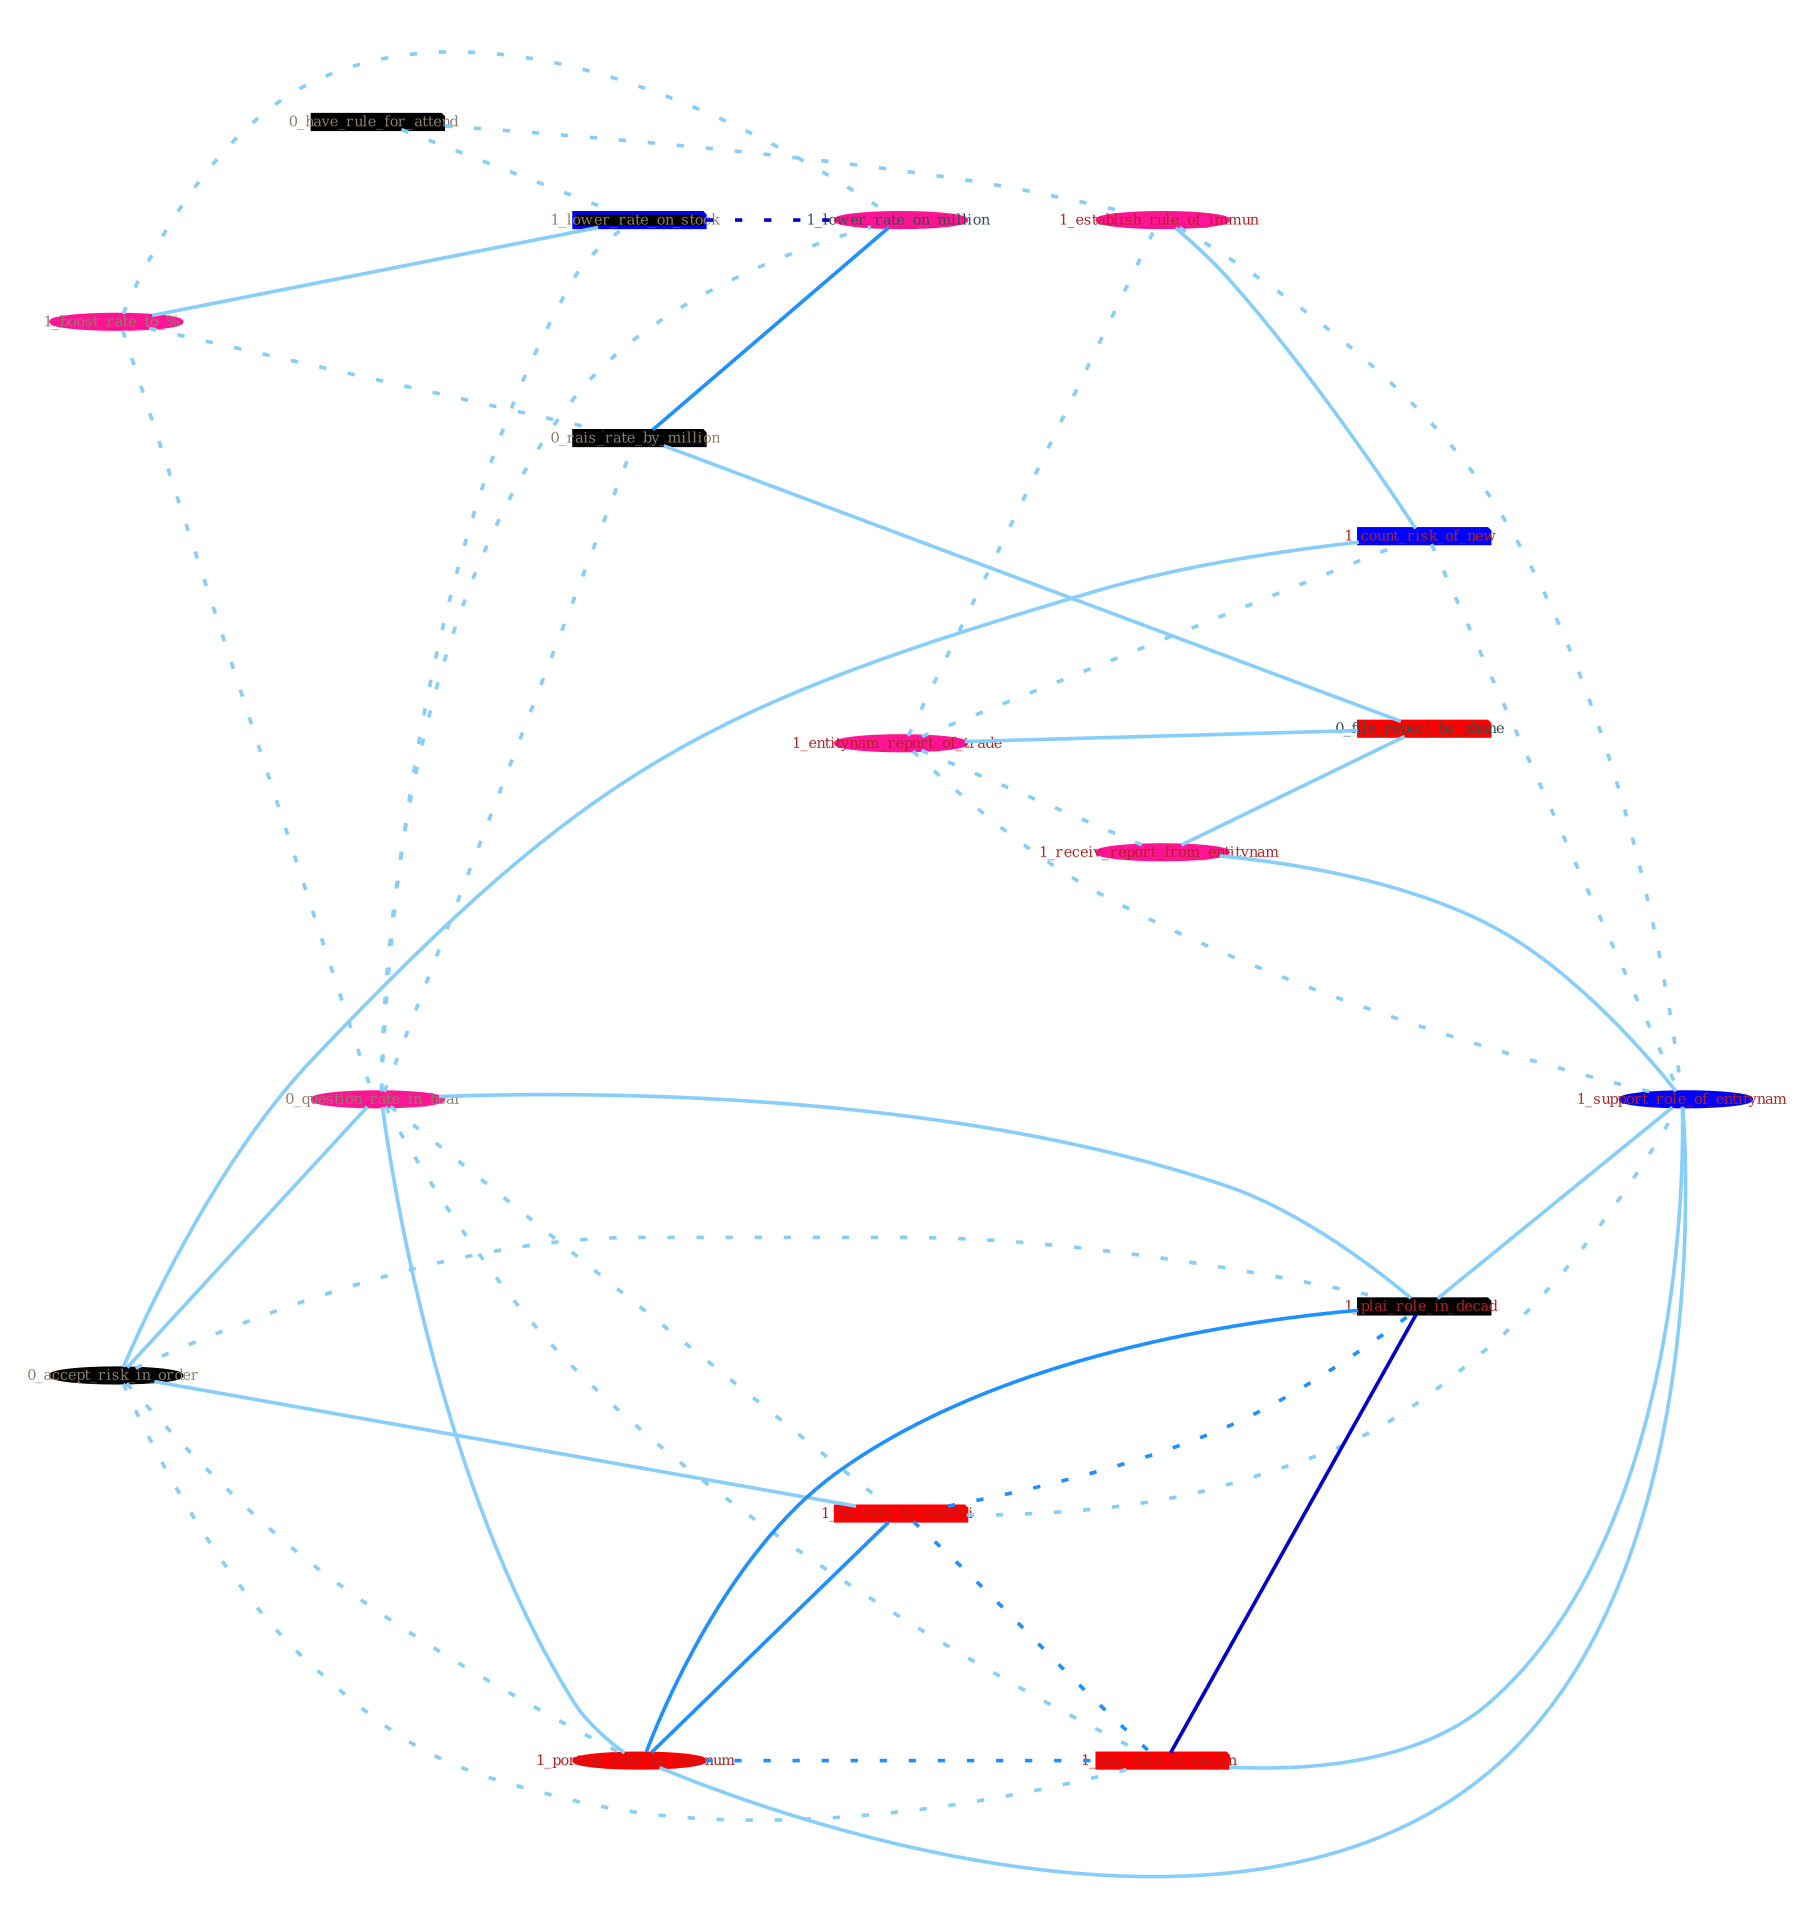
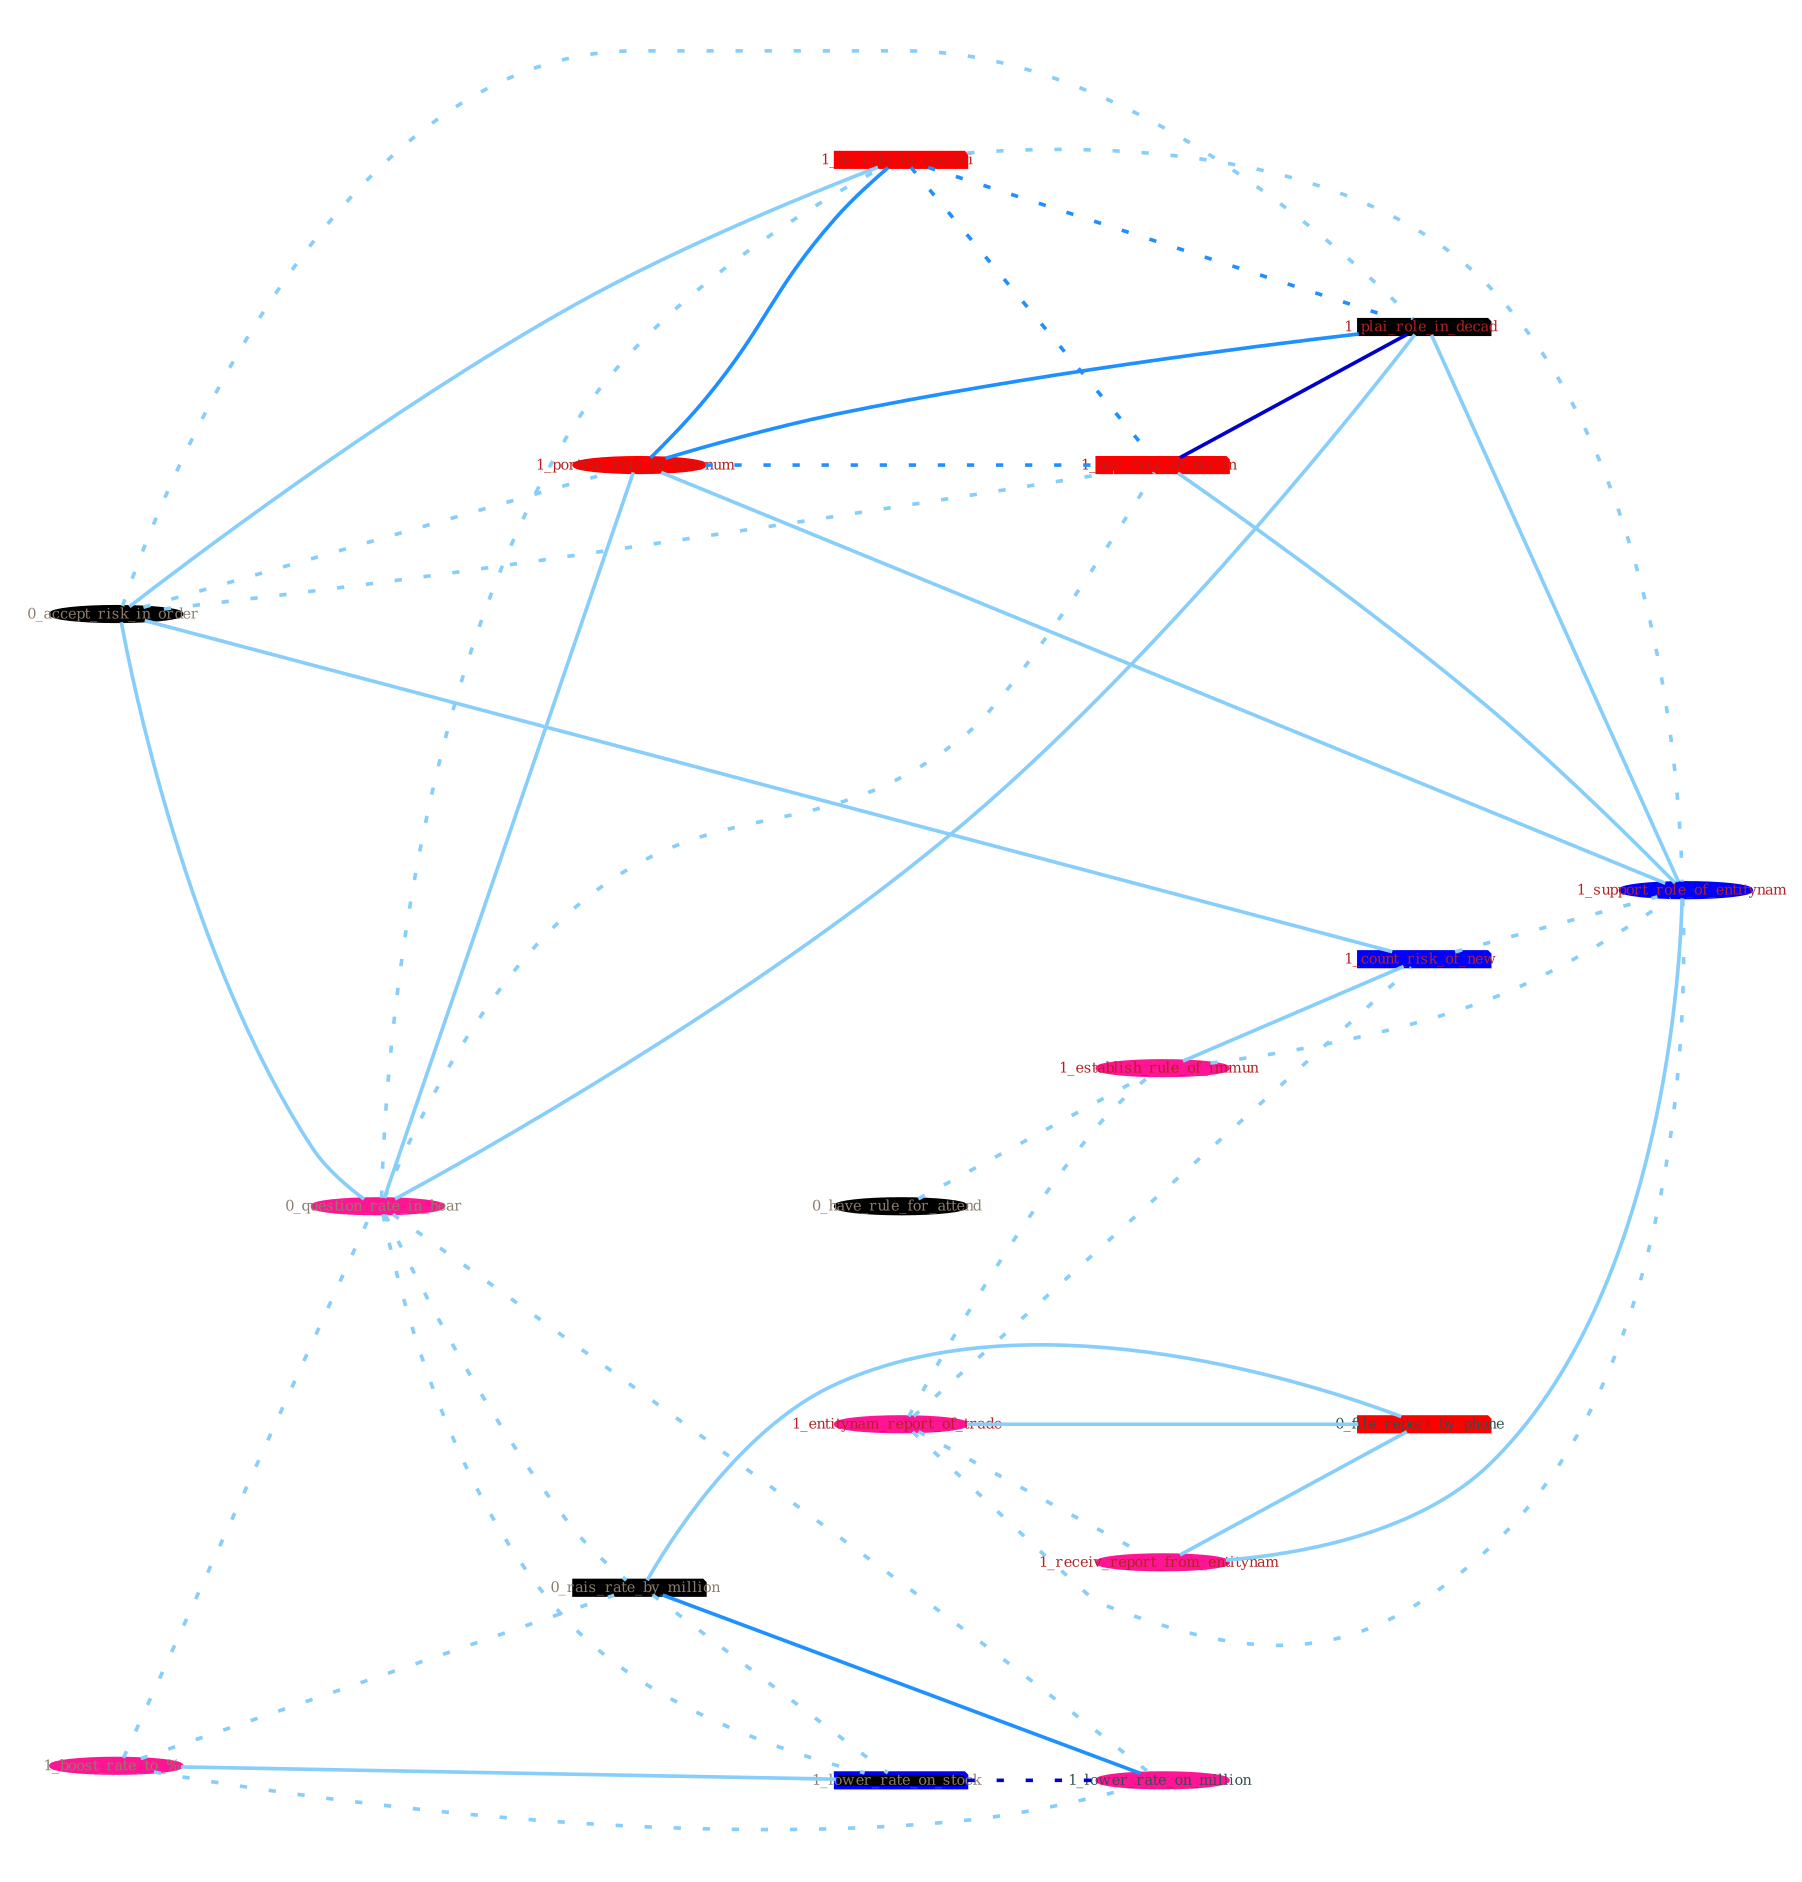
node "0_have_rule_for_attend": shape note -> ellipse
edge "0_have_rule_for_attend" -- "1_lower_rate_on_stock": now "0_rais_rate_by_million" -- "1_lower_rate_on_stock"
